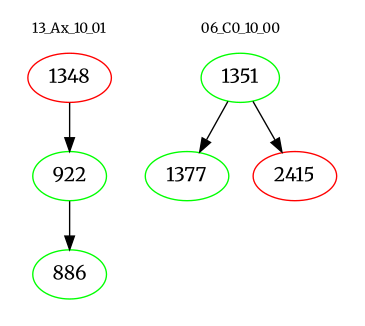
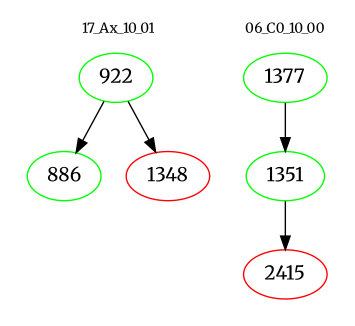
cluster "13_Ax_10_01": label "13_Ax_10_01" -> "17_Ax_10_01"
edge "1348" -> "922": reversed
edge "1351" -> "1377": reversed
